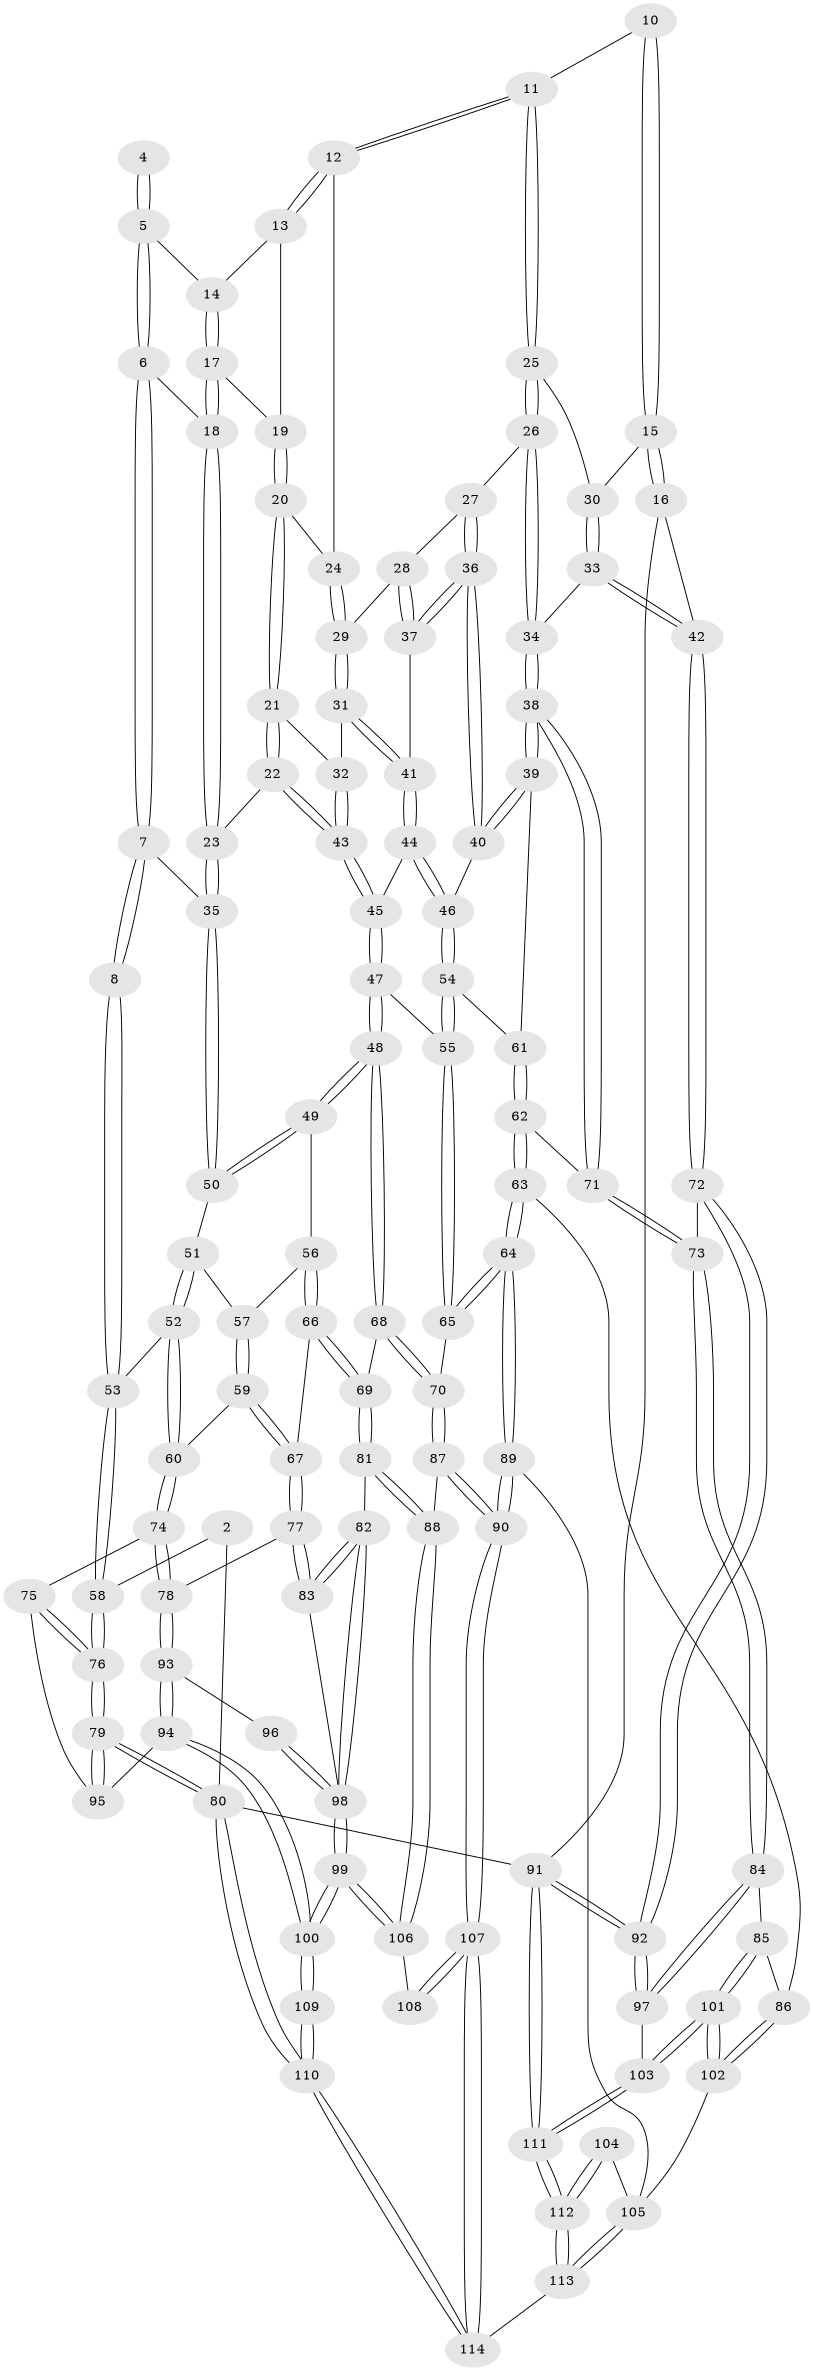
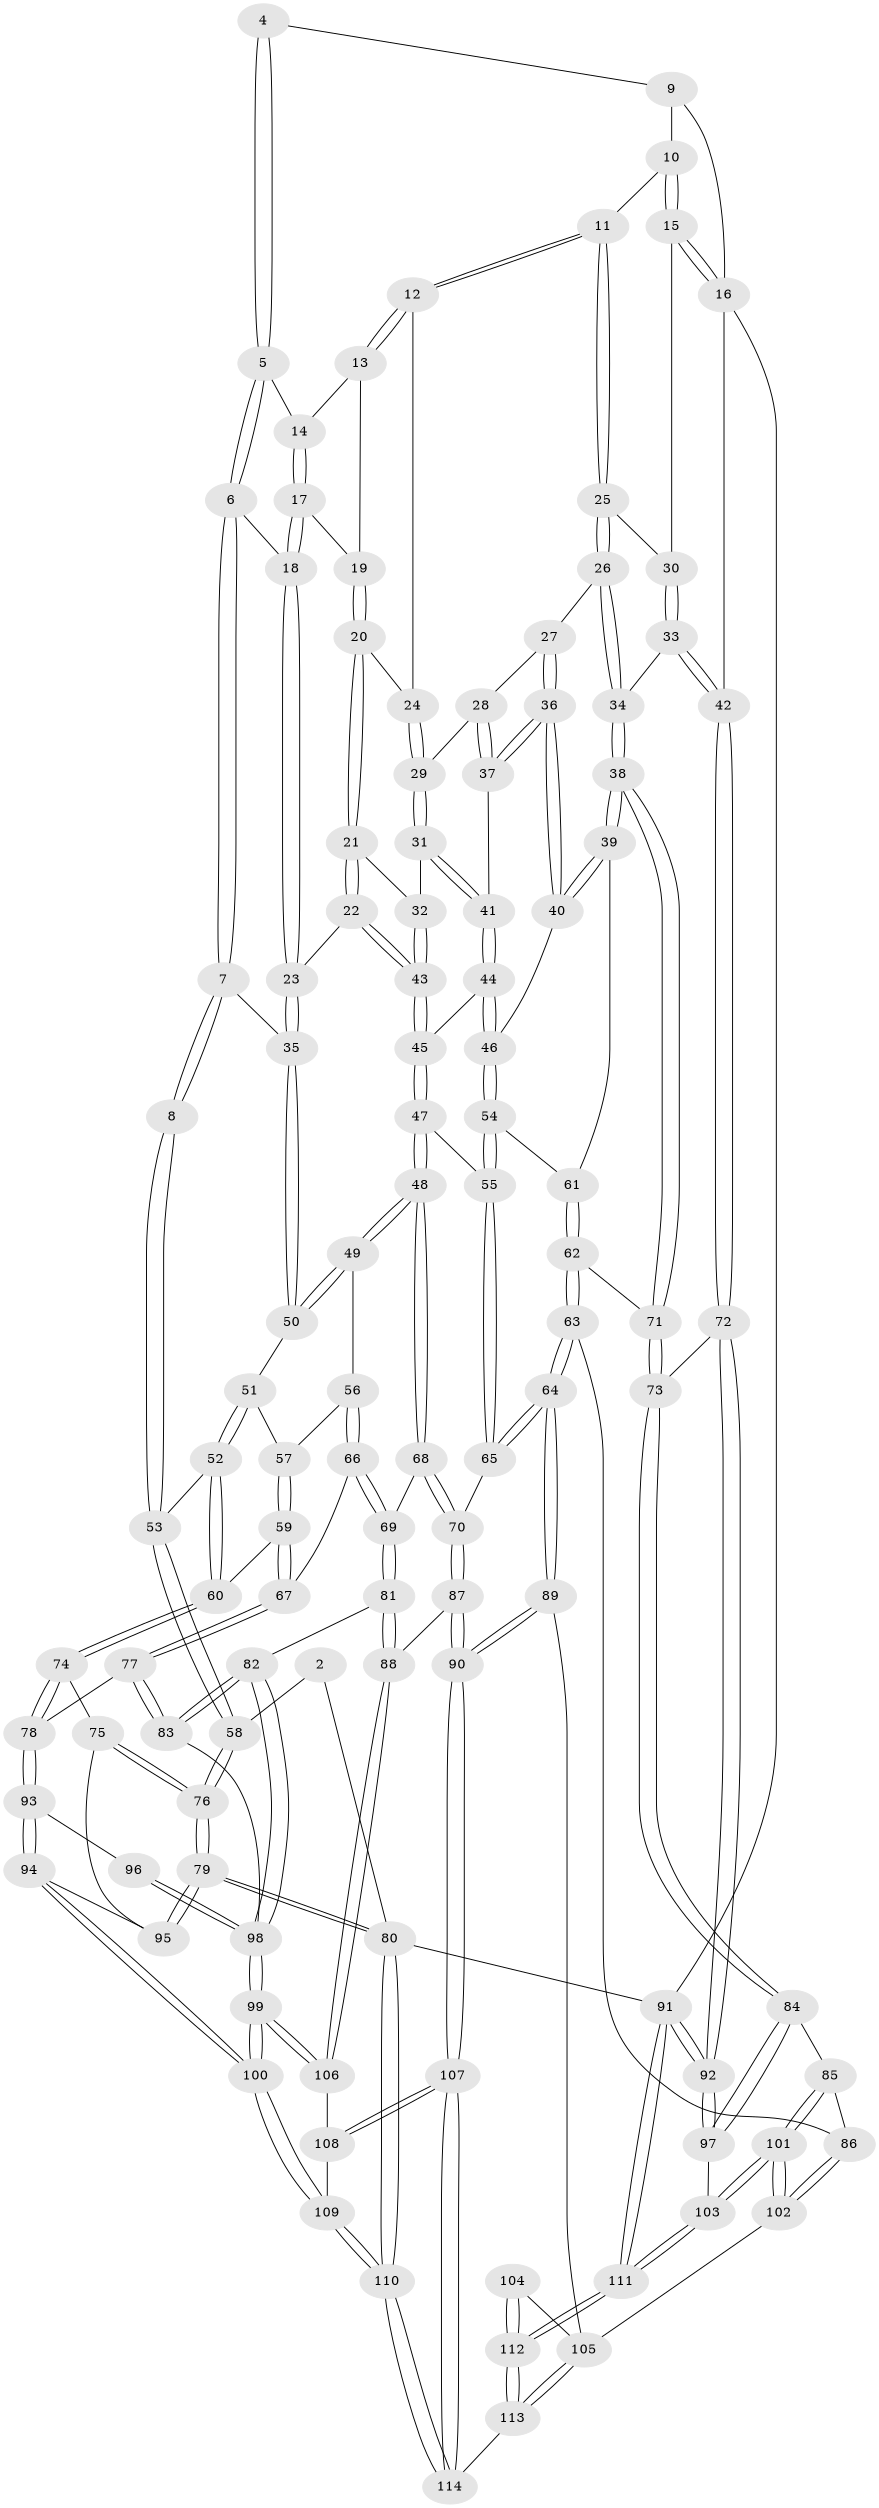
node "9": added
edge "108" -- "109": added
